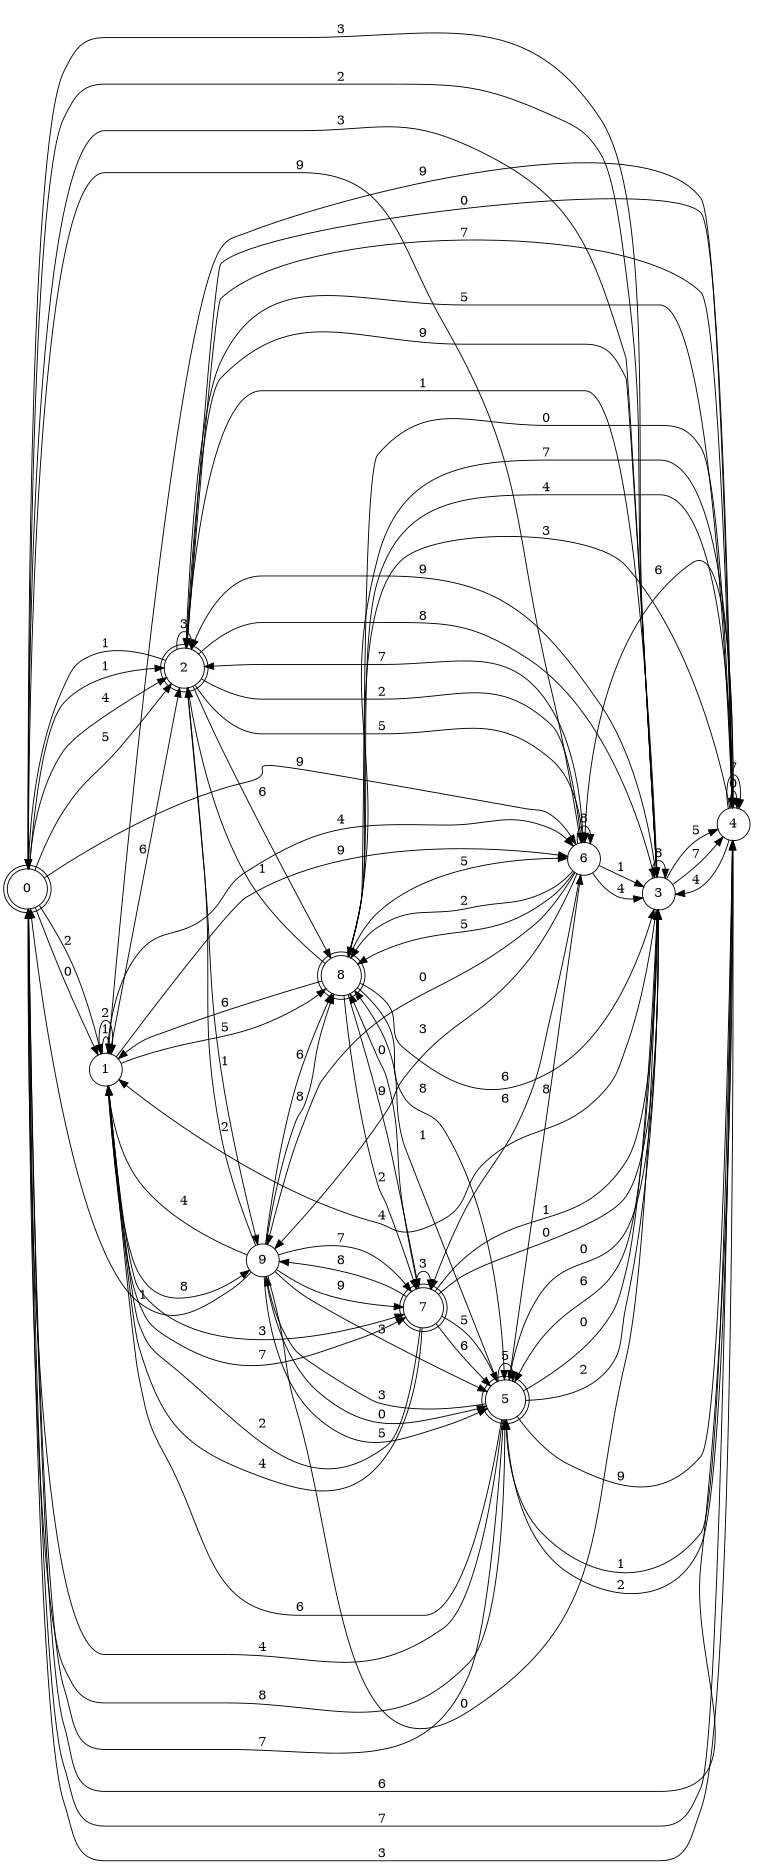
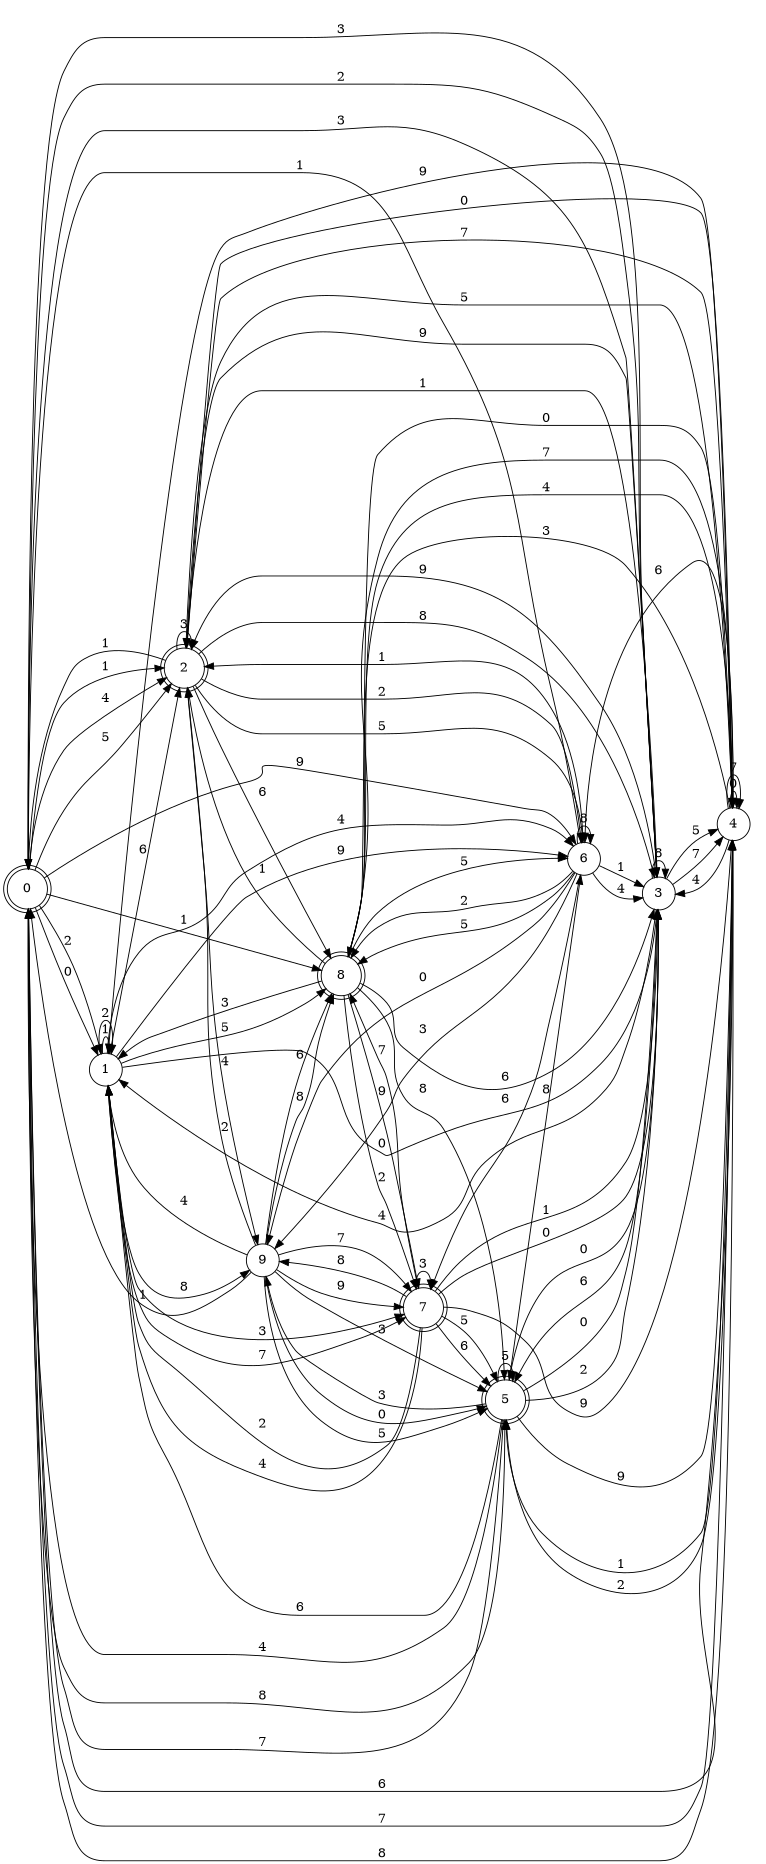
edge "6" -> "0": label "9" -> "1"
edge "6" -> "2": label "7" -> "1"
edge "8" -> "1": label "6" -> "3"
edge "7" -> "8": label "0" -> "7"
edge "2" -> "9": label "1" -> "4"
edge "5" -> "8": now "0" -> "8"
edge "7" -> "4": added, label "9"
edge "9" -> "3": now "1" -> "3"
edge "4" -> "0": label "3" -> "8"
